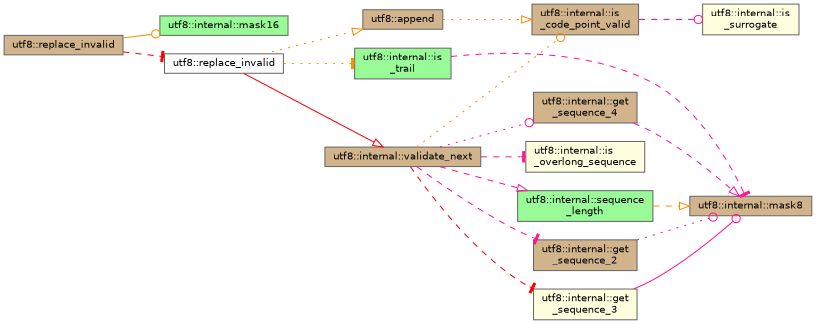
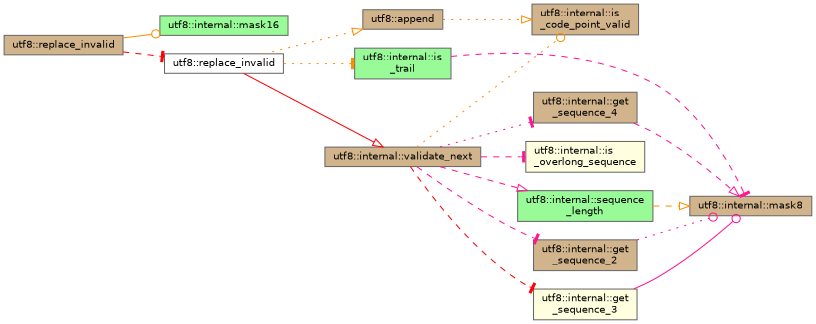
node "utf8::internal::is _surrogate": removed
edge "utf8::internal::validate_next" -> "utf8::internal::get _sequence_4": arrowhead odot -> tee
